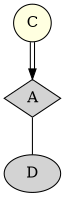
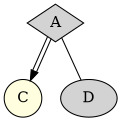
edge "C" -> "A": reversed
